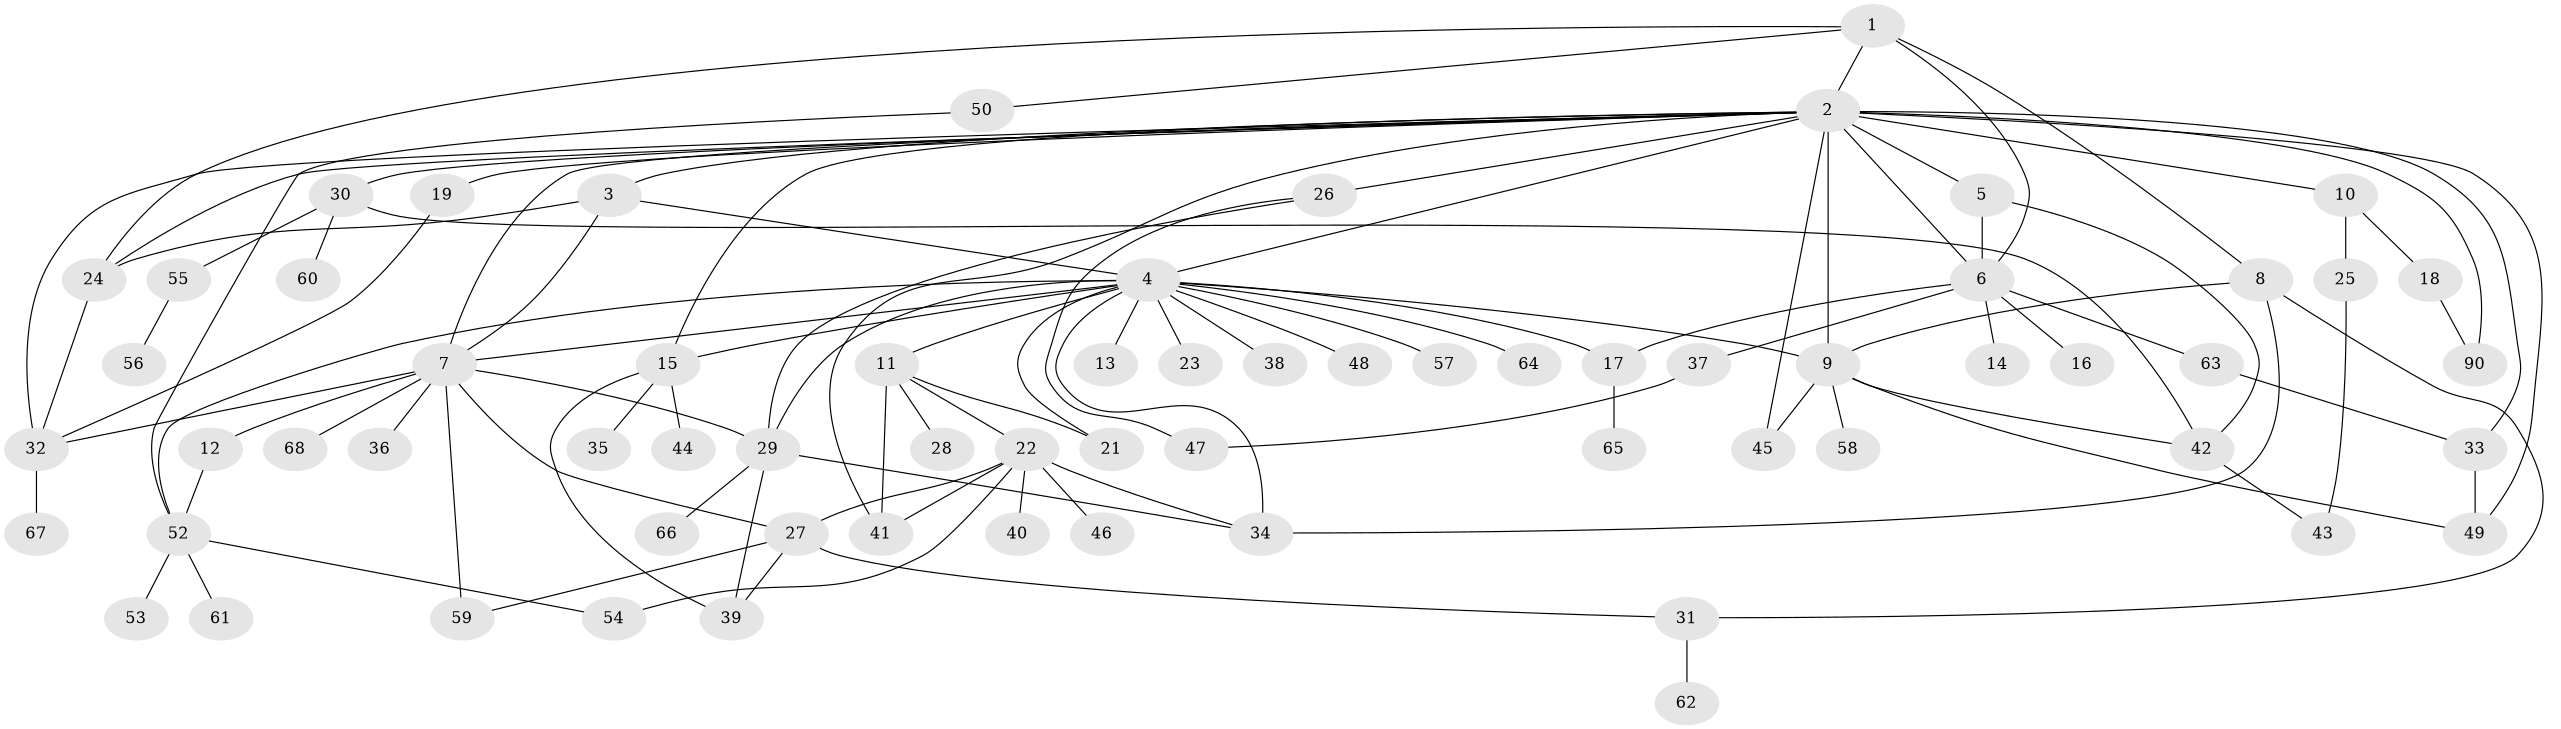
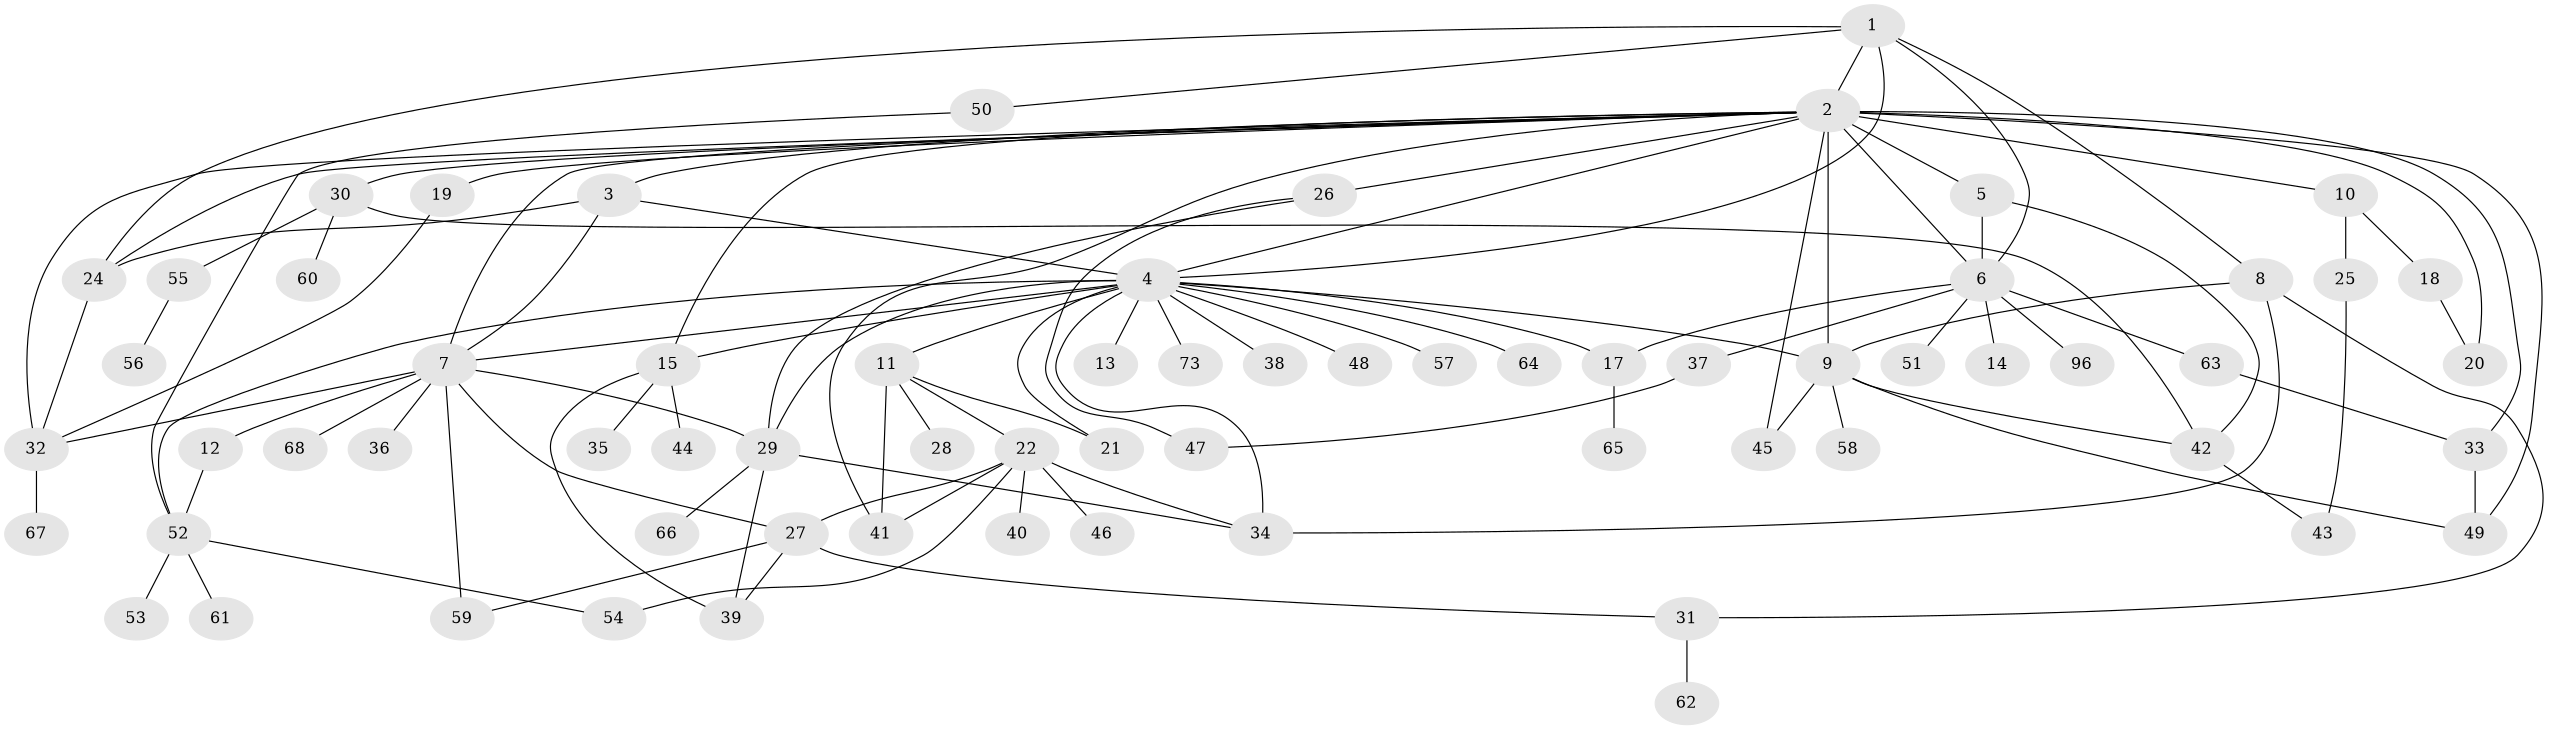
edge "1" -- "4": added
node "23": label "23" -> "73"
node "51": added
node "16": label "16" -> "96"
node "90": label "90" -> "20"
